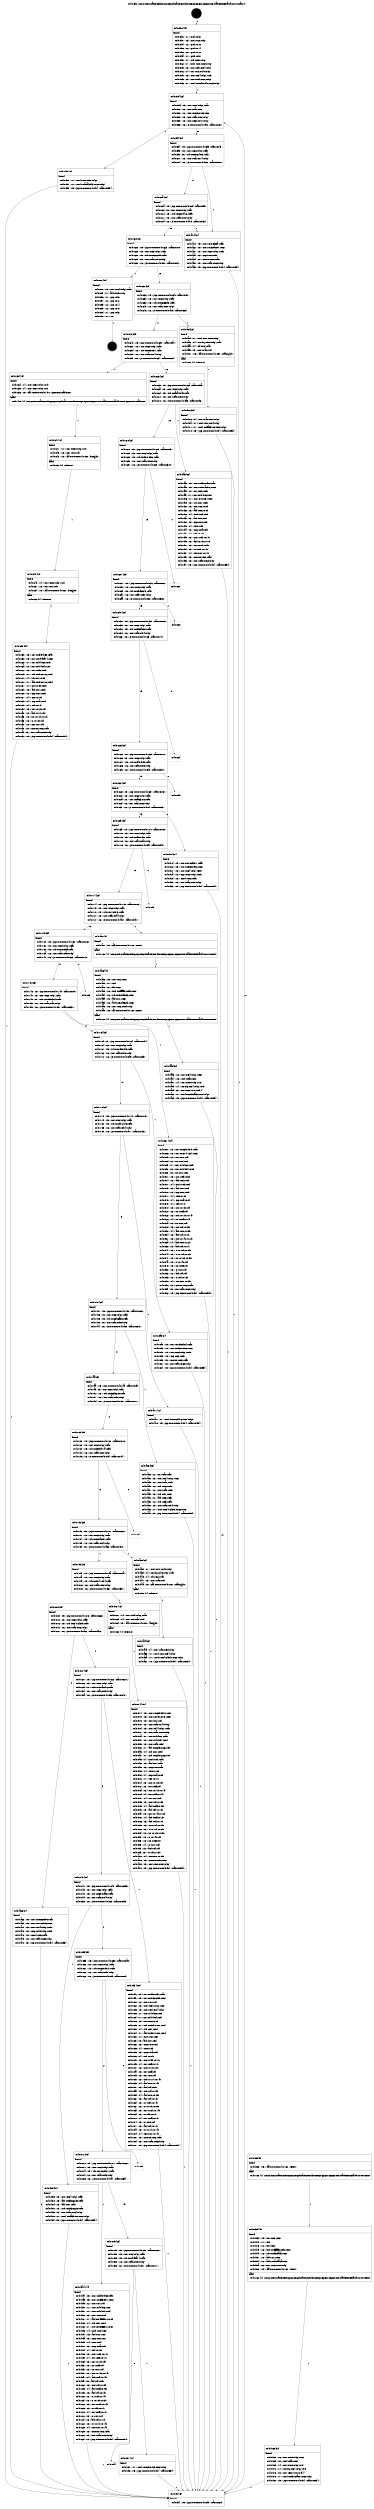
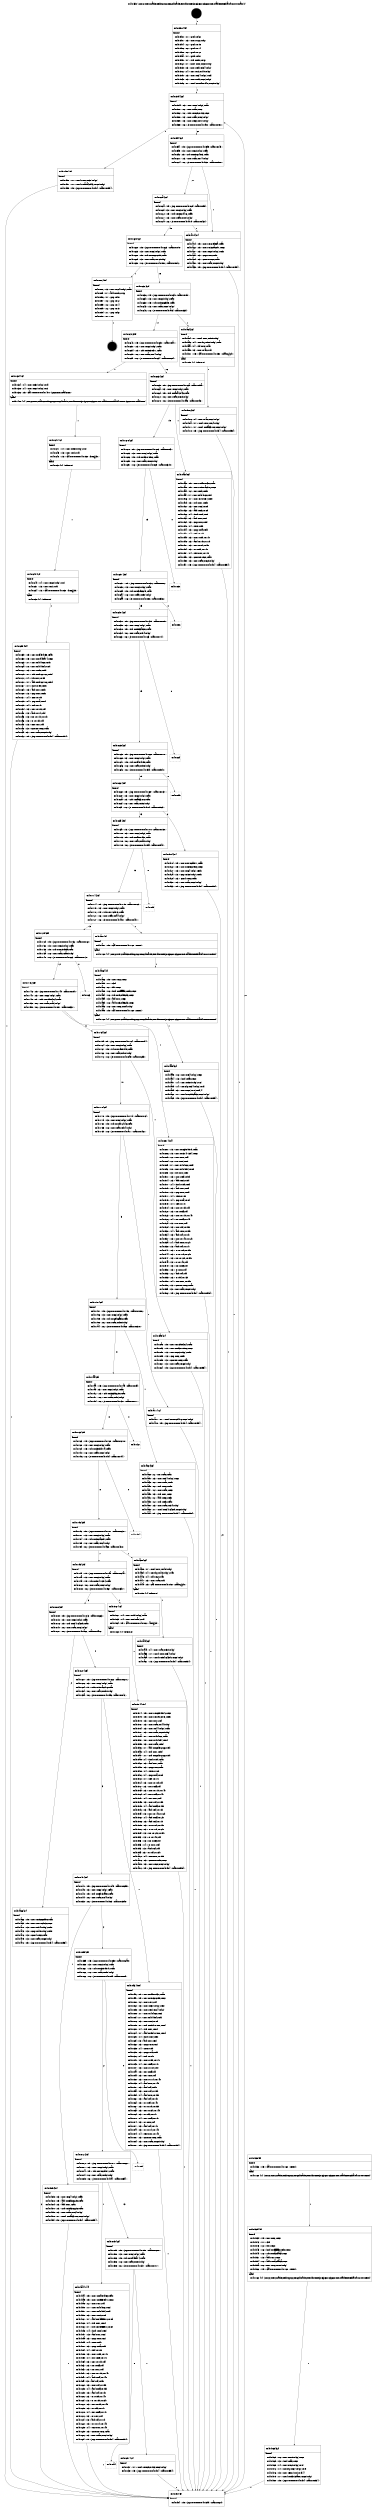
node "0x401d27": added
edge "0x4017f5 [25]" -> "0x40180e [25]": added, label "6"
